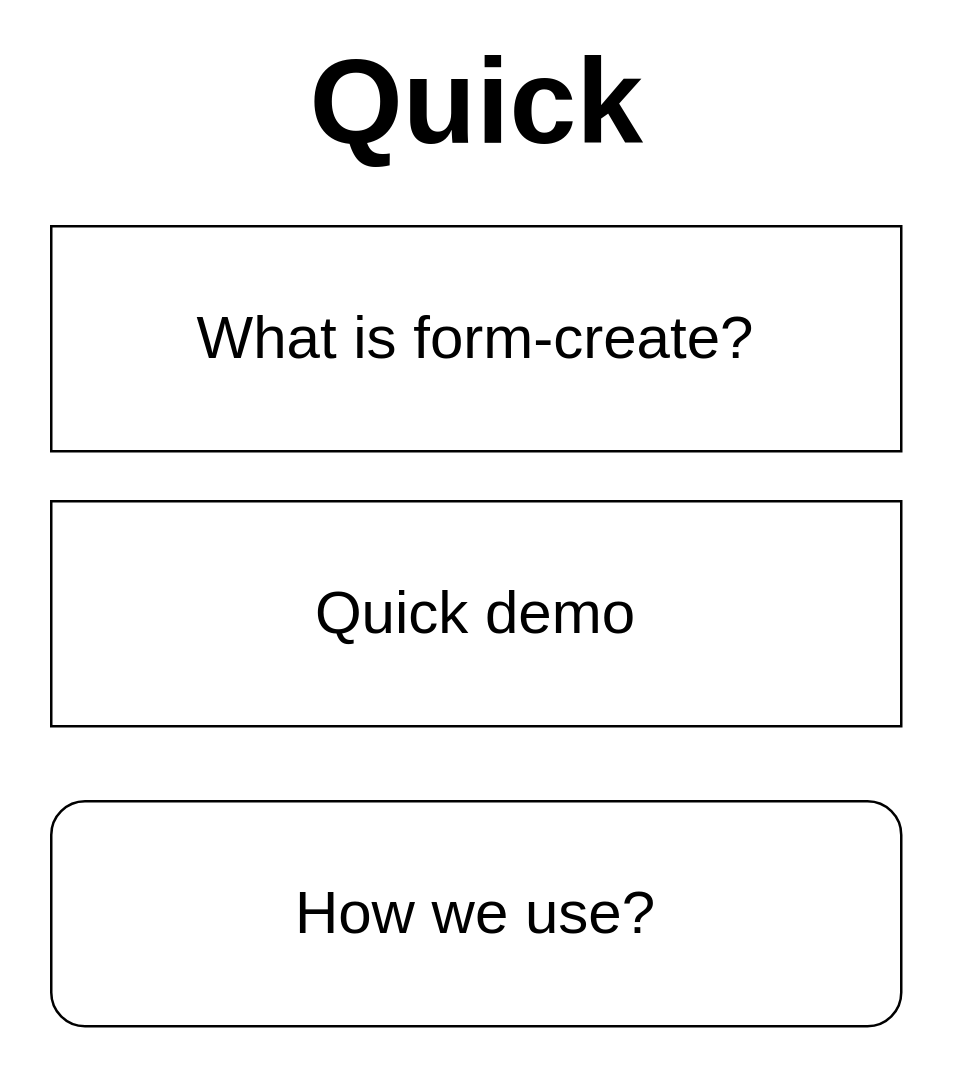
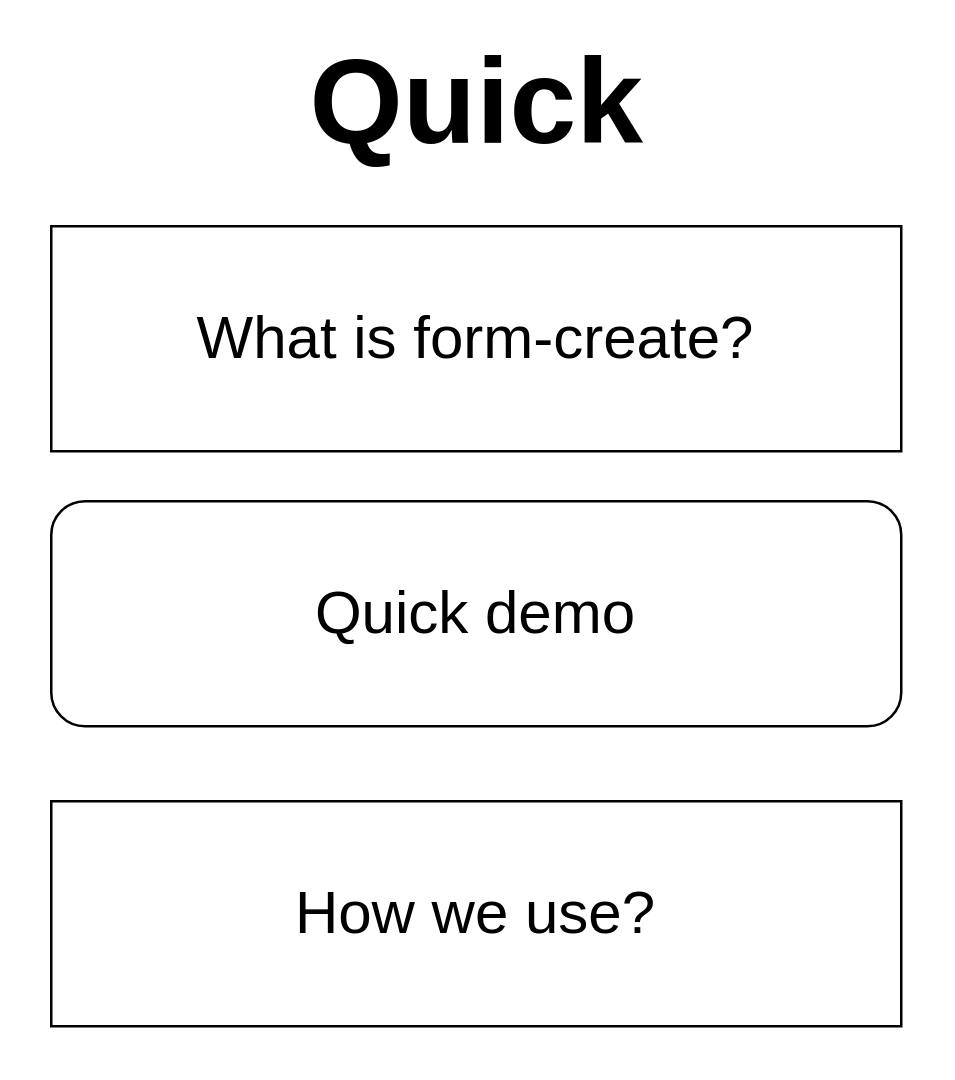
node "Quick demo": shape rectangle -> rounded rectangle
node "How we use?": shape rounded rectangle -> rectangle
